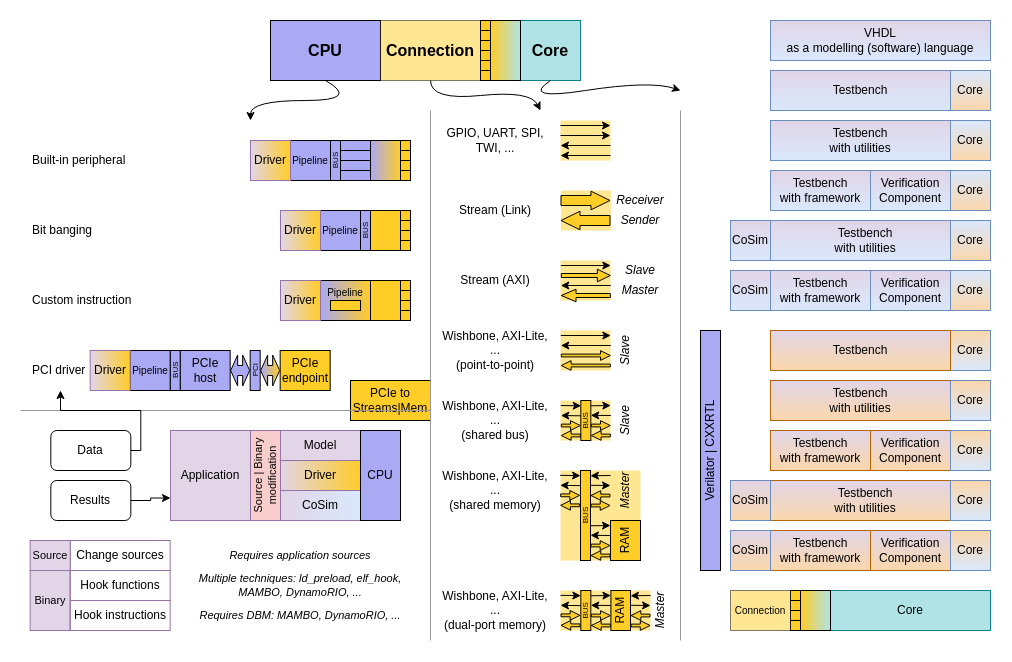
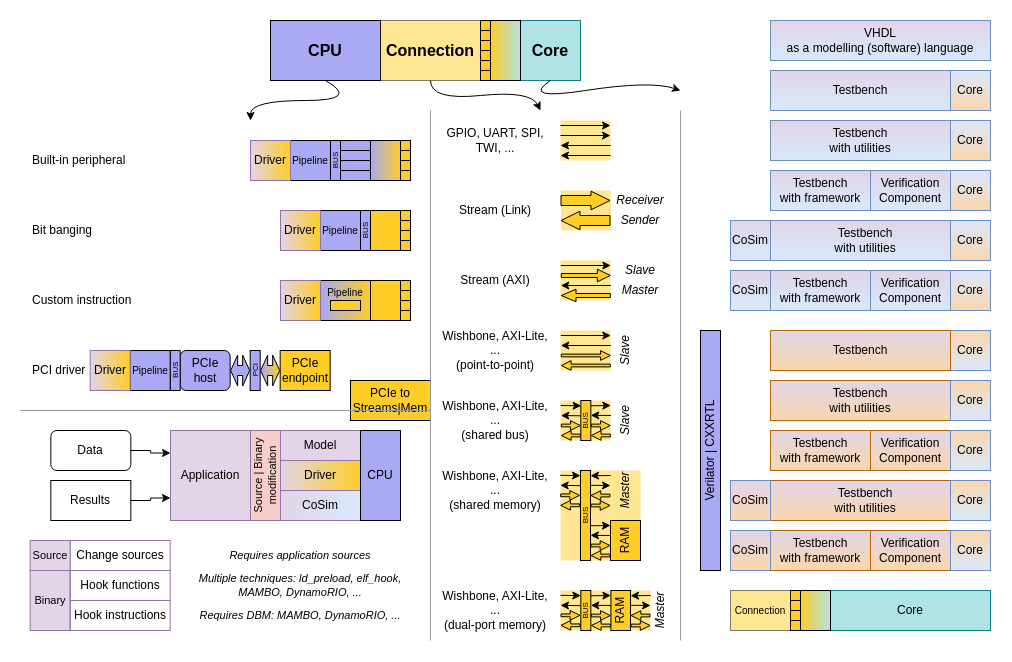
node "PCIe host": shape rectangle -> rounded rectangle
edge "Data" -> "PCI driver": now "Data" -> "Application"
node "Results": shape rounded rectangle -> rectangle
